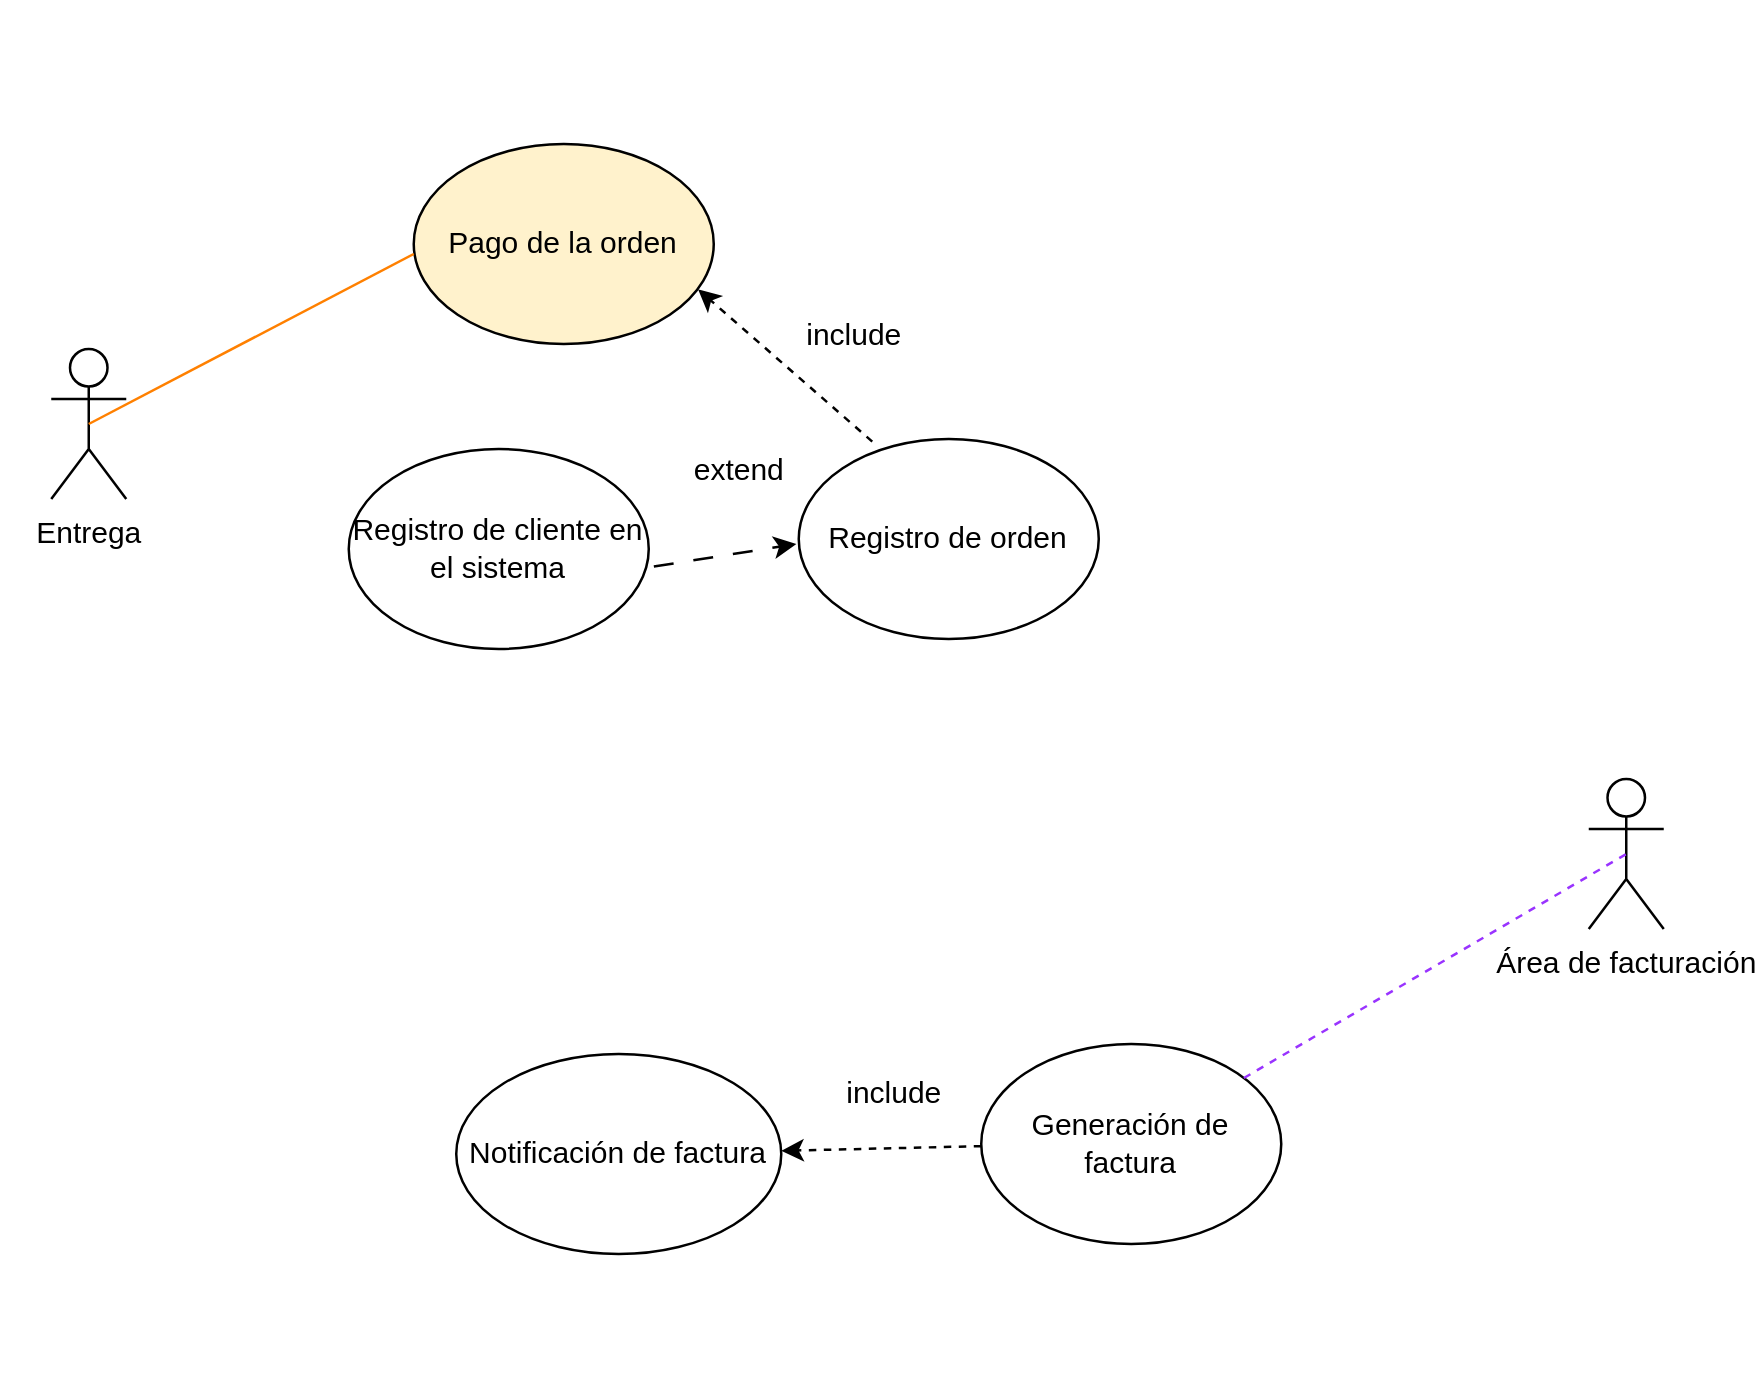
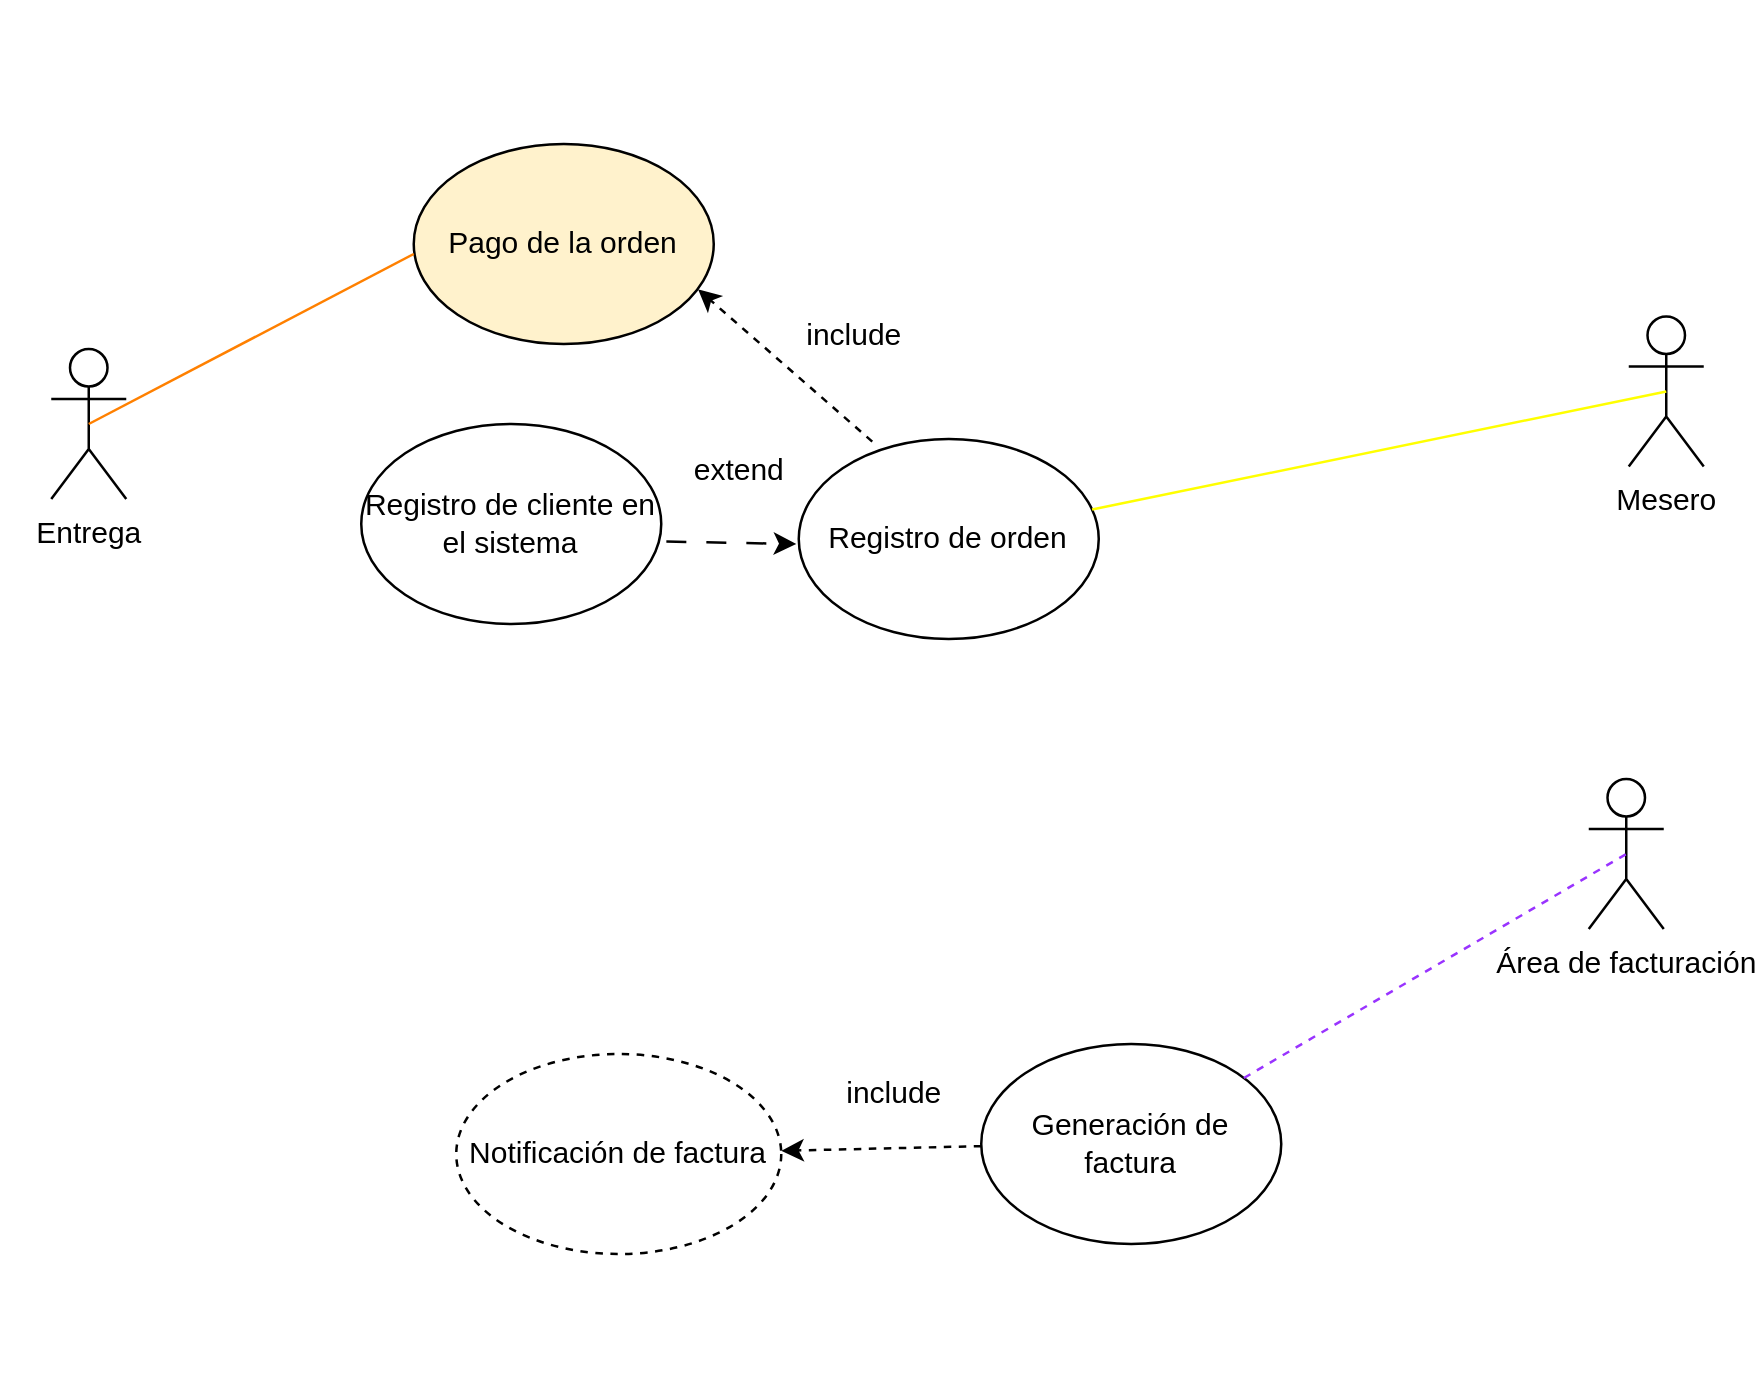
node "Mesero": added
edge "Mesero" -- "Registro de orden": added
node "Registro de cliente en el sistema": moved (499, 549) -> (511, 524)
node "Notificación de factura": style solid -> dashed
